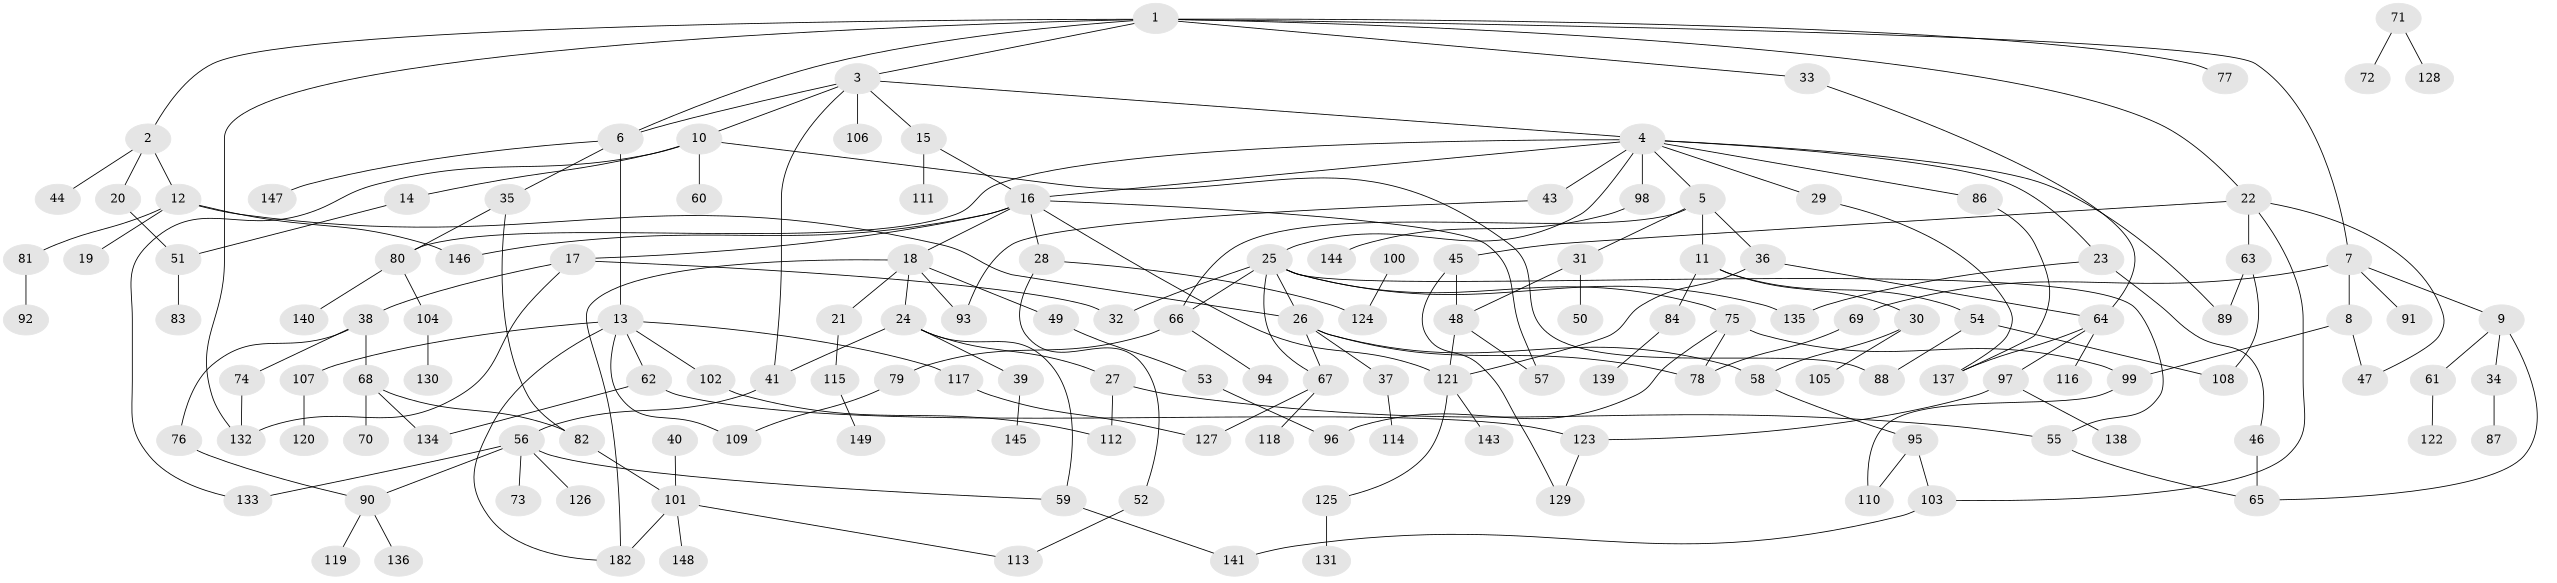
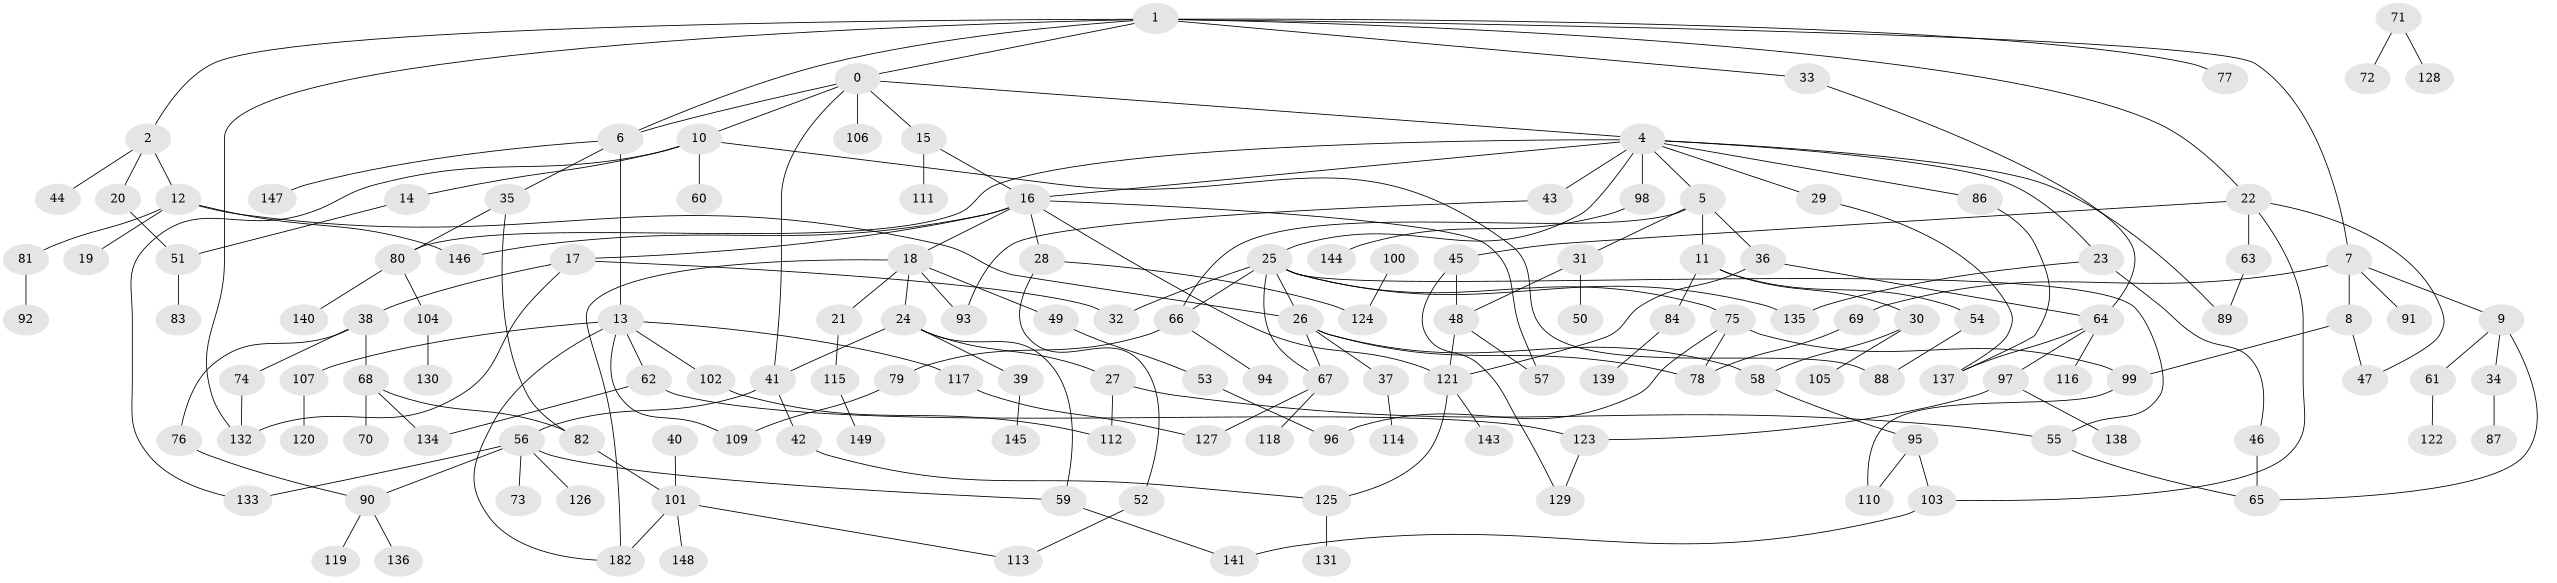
node "3": label "3" -> "0"
node "108": removed
node "42": added
